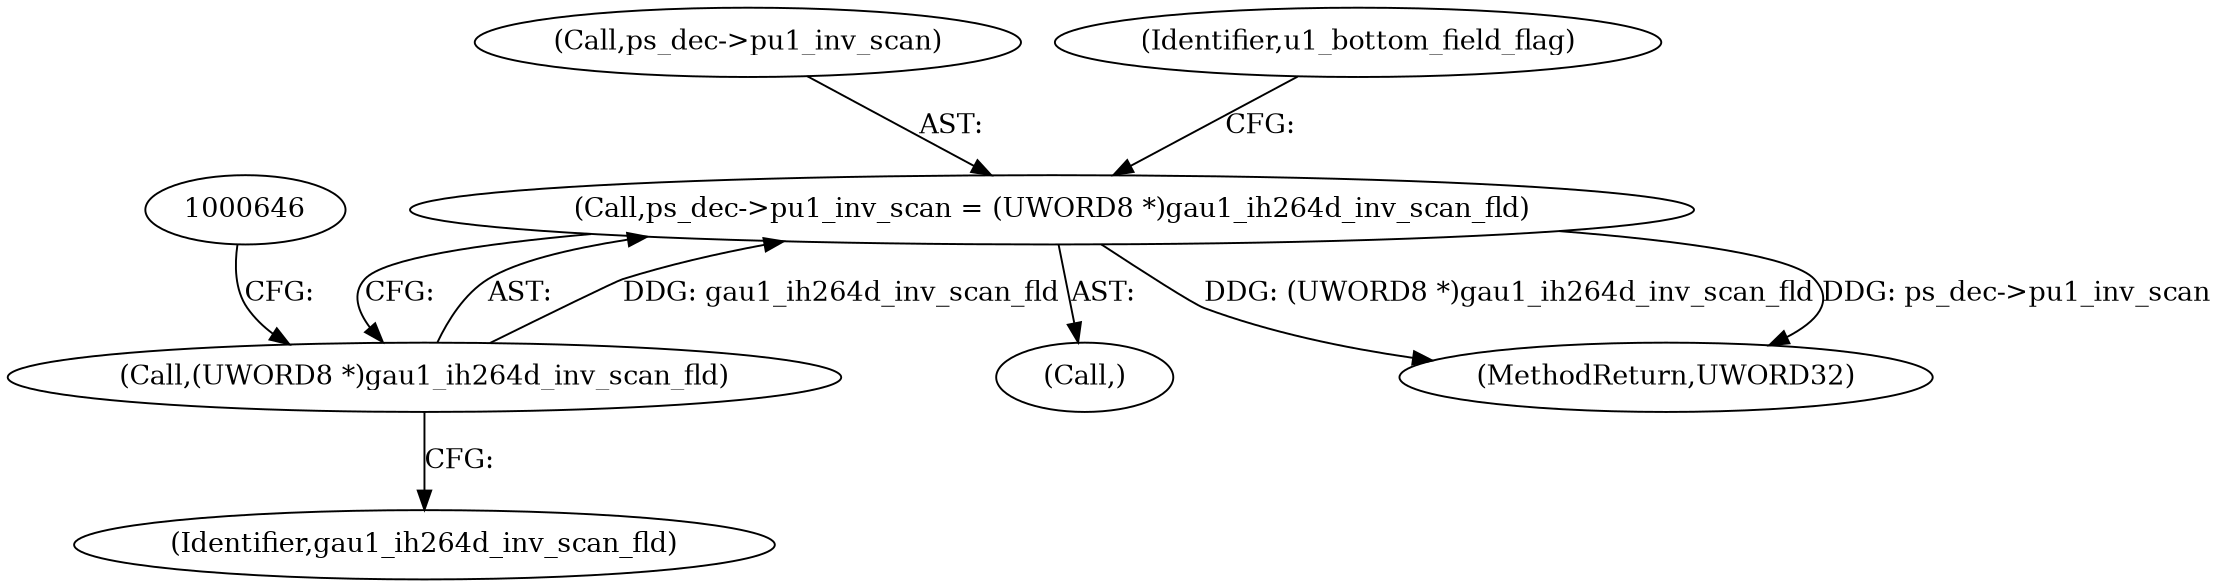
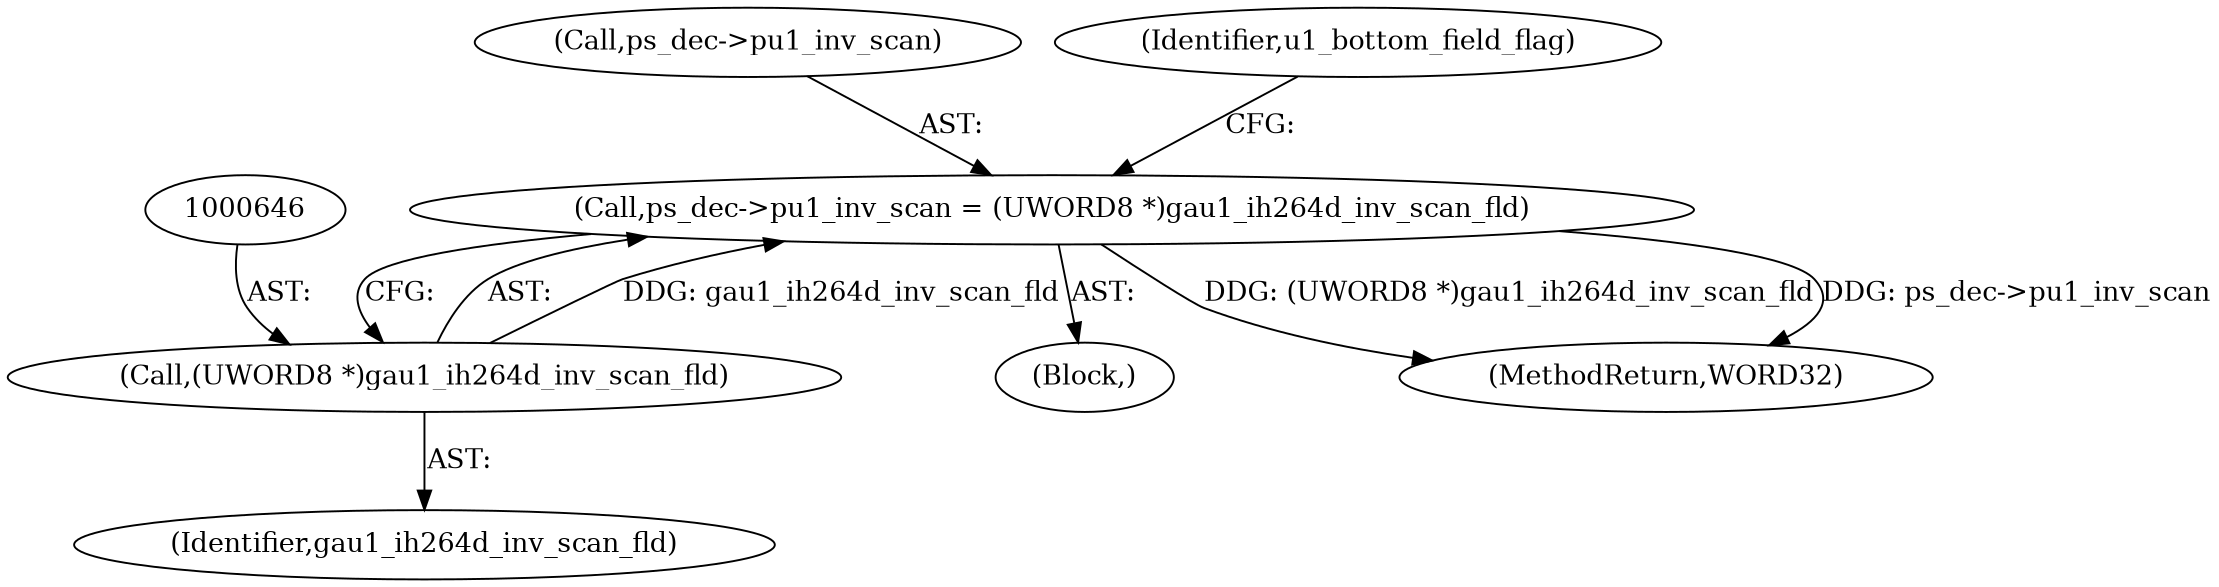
edge "1000646" -> "(Call,(UWORD8 *)gau1_ih264d_inv_scan_fld)": label "CFG: " -> "AST: "
node "(Call,)": label "(Call,)" -> "(Block,)"
node "(MethodReturn,UWORD32)": label "(MethodReturn,UWORD32)" -> "(MethodReturn,WORD32)"
edge "(Call,(UWORD8 *)gau1_ih264d_inv_scan_fld)" -> "(Identifier,gau1_ih264d_inv_scan_fld)": label "CFG: " -> "AST: "
